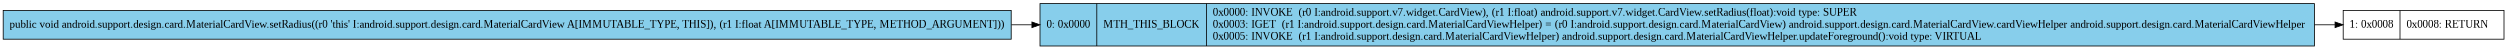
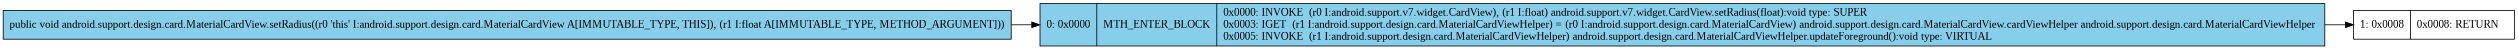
node "0: 0x0000": text "MTH_THIS_BLOCK" -> "MTH_ENTER_BLOCK"
